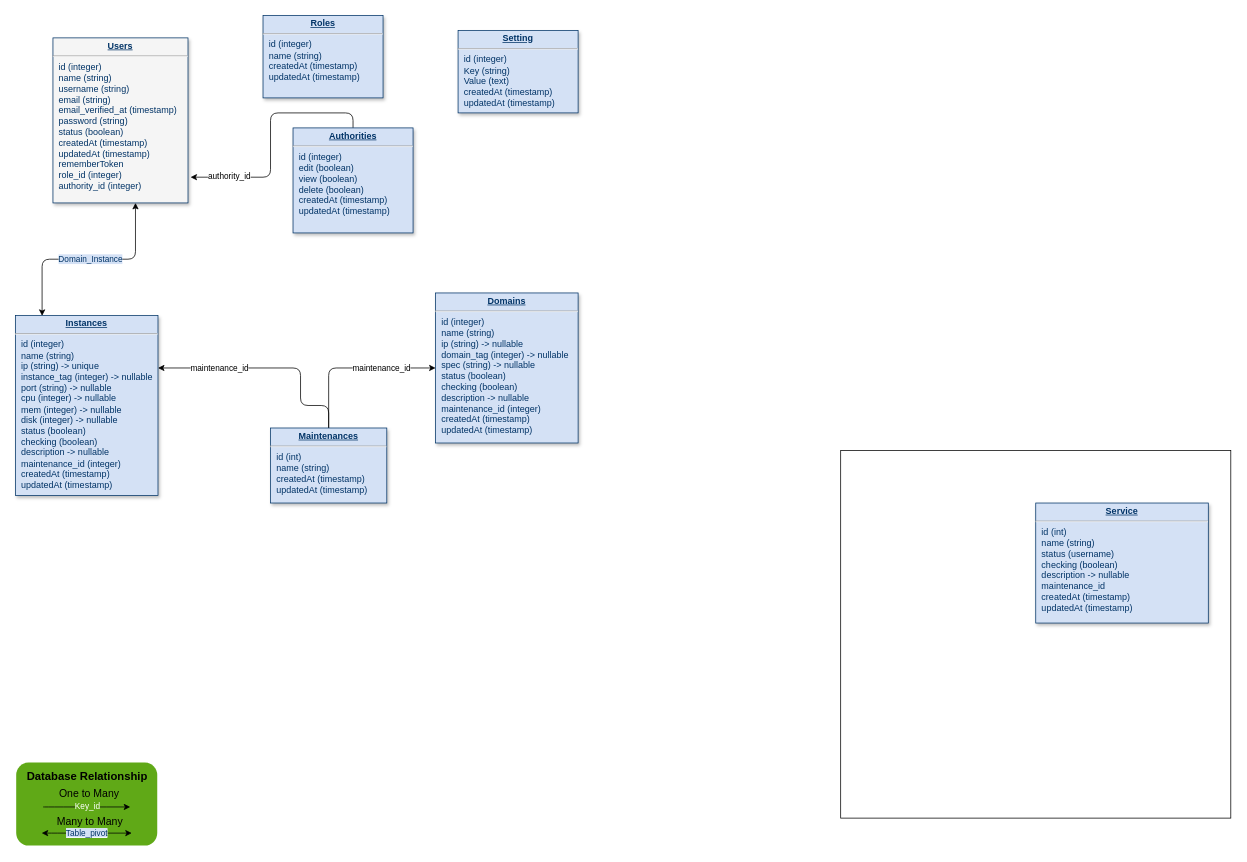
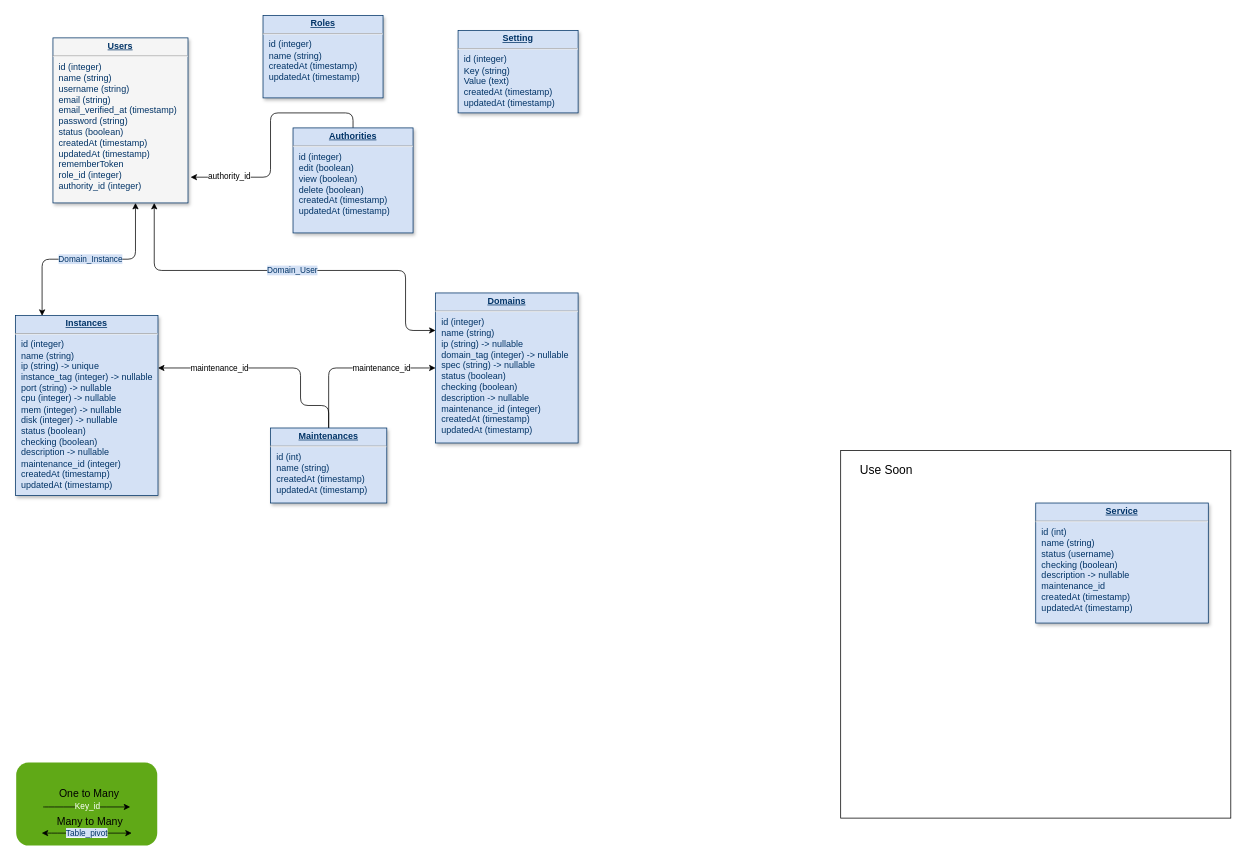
edge "Users id (integer) name (string) username (string) email (string) email_verified_at (timestamp) password (string) status (boolean) createdAt (timestamp) updatedAt (timestamp) rememberToken role_id (integer) authority_id (integer)" -- "Domains id (integer) name (string) ip (string) -> nullable domain_tag (integer) -> nullable spec (string) -> nullable status (boolean) checking (boolean) description -> nullable maintenance_id (integer) createdAt (timestamp) updatedAt (timestamp)": added, label "Domain_User"
node "Use Soon": added
node "Database Relationship": removed
